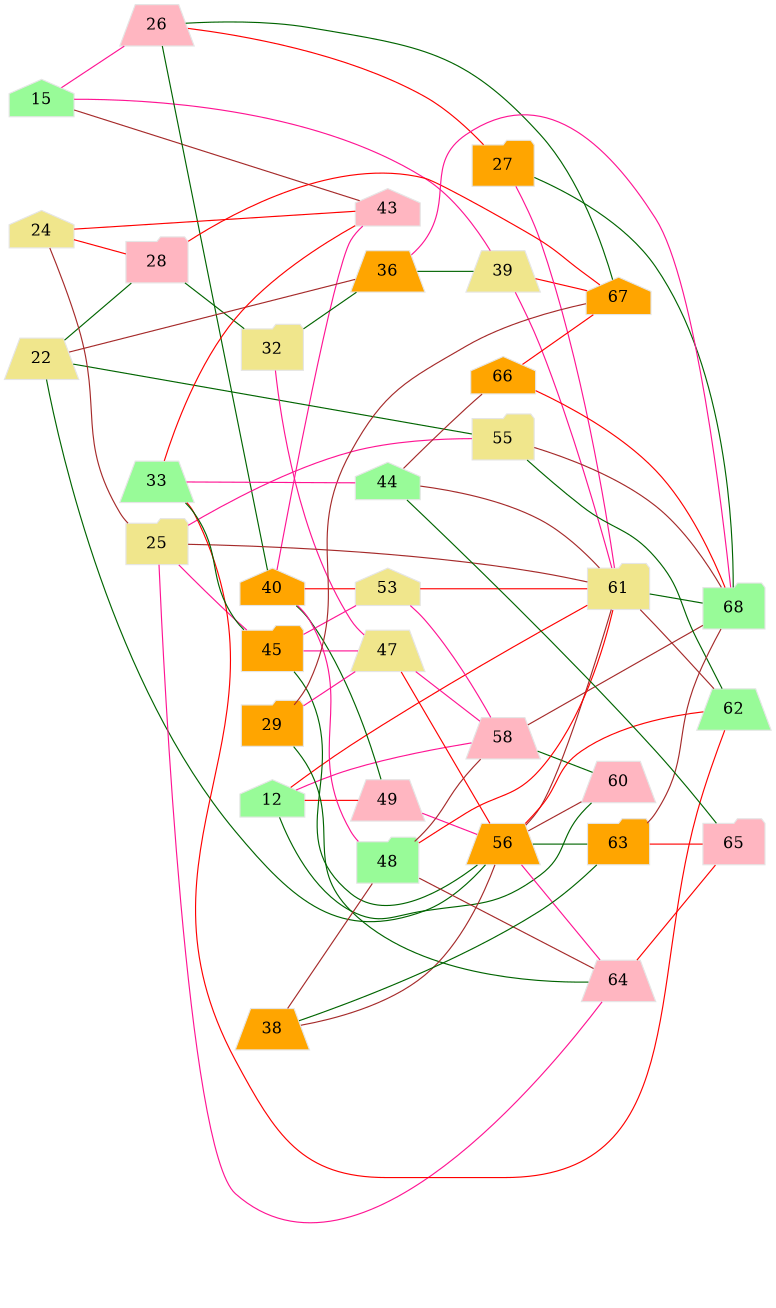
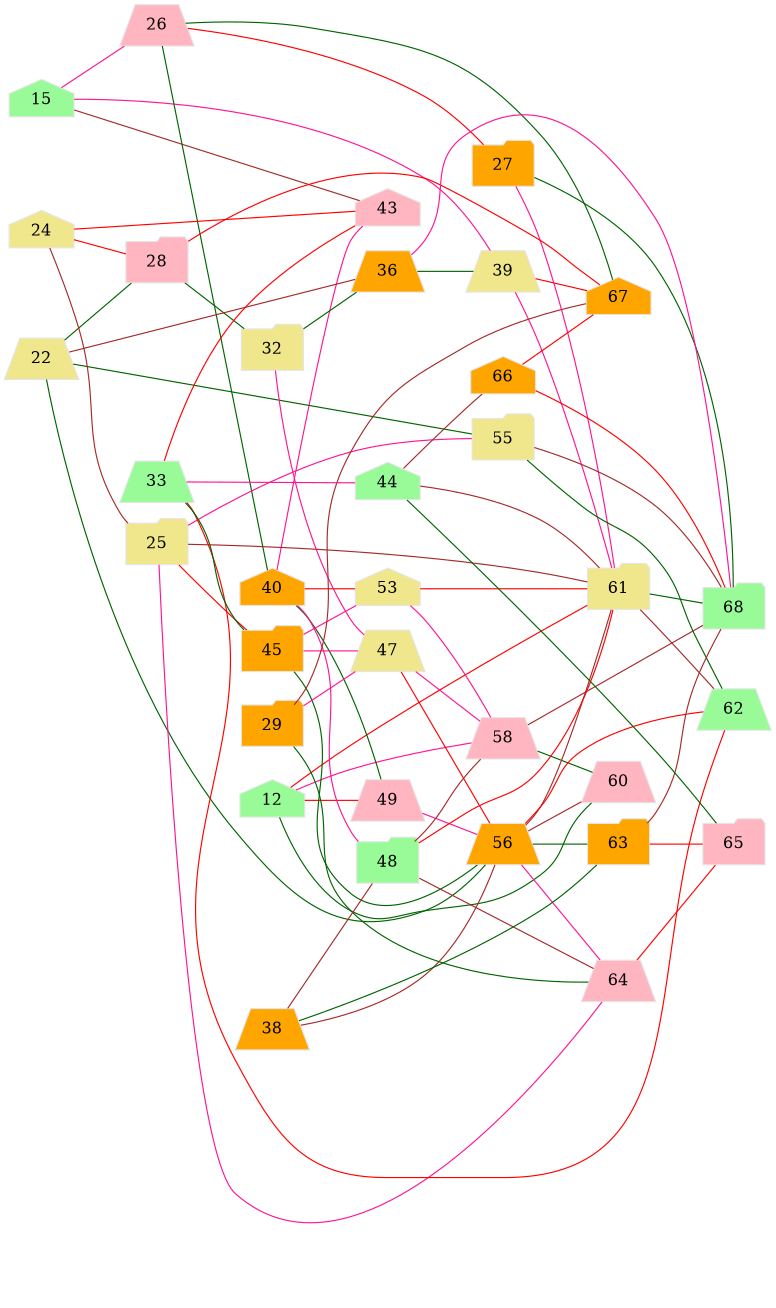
edge "25" -- "45": color deeppink -> red
